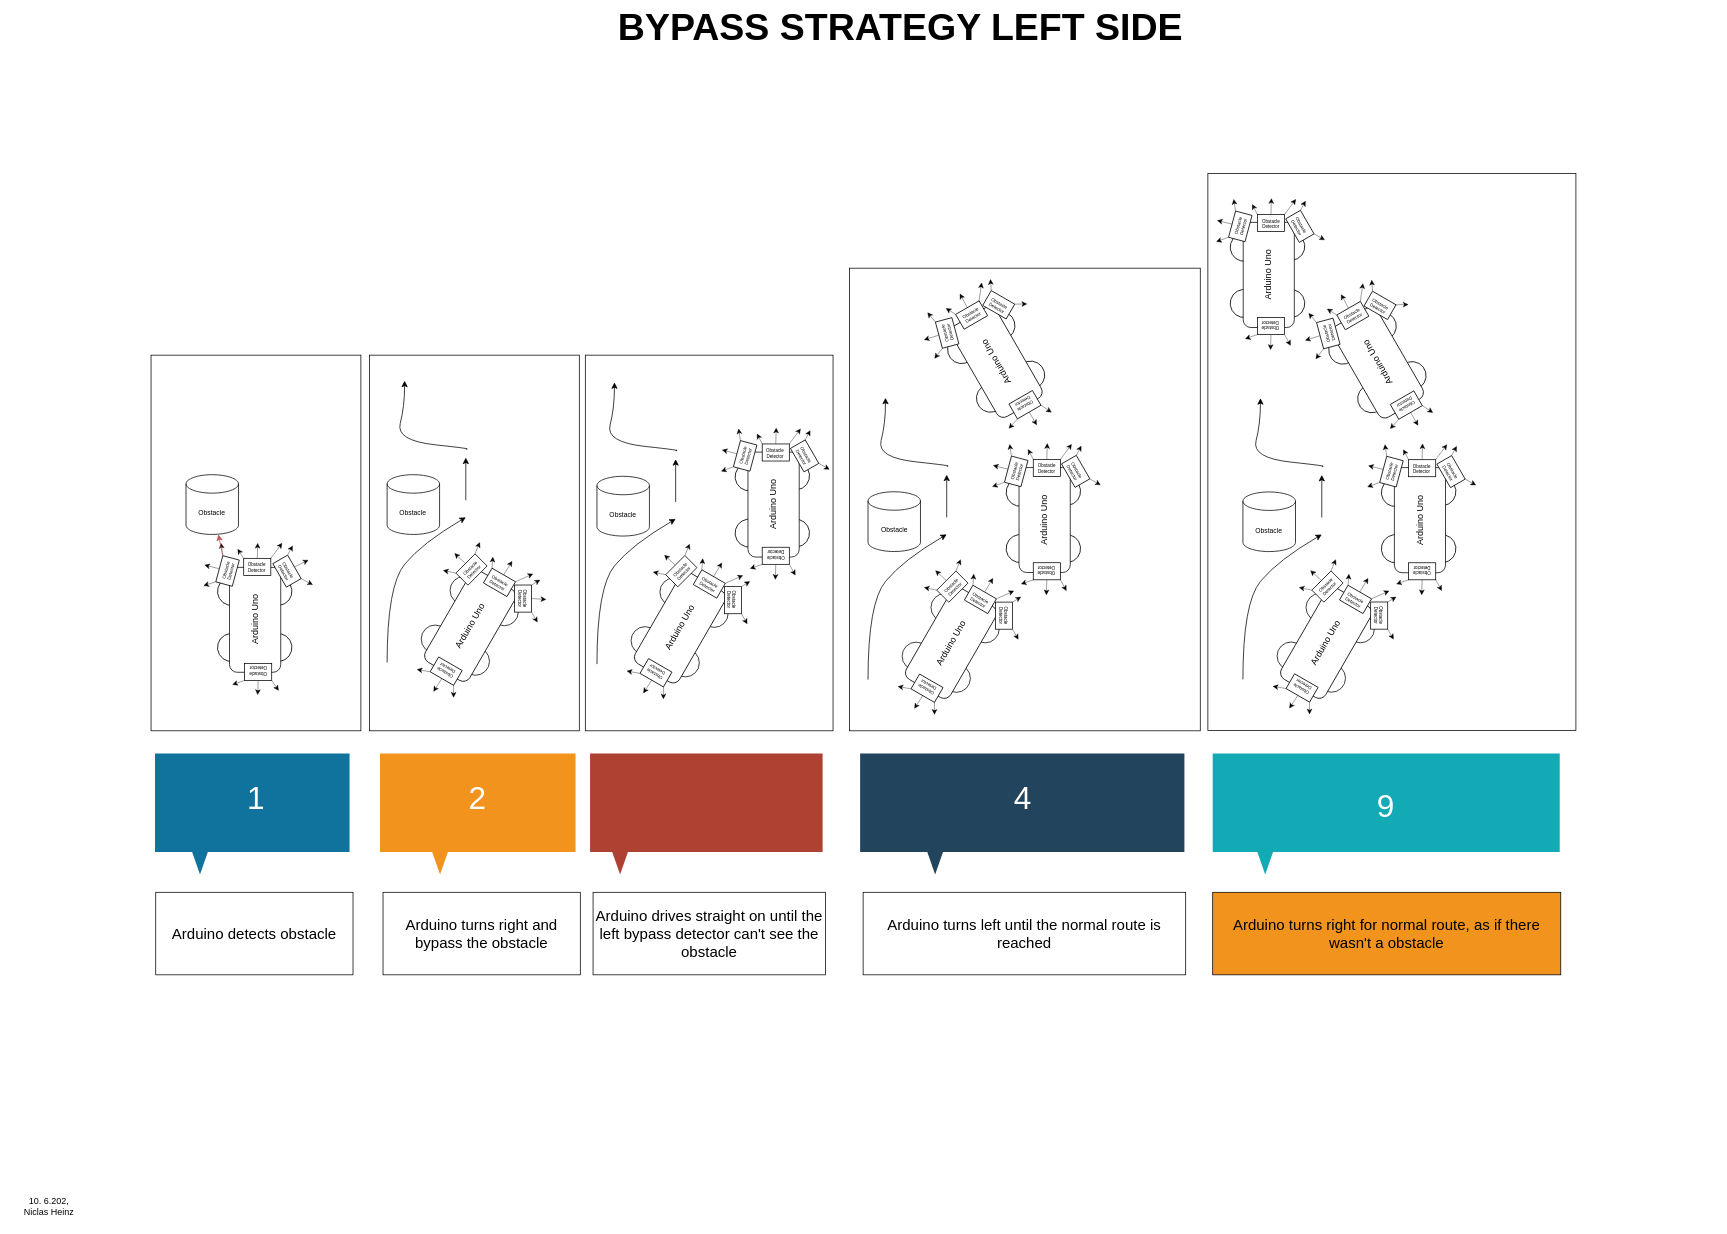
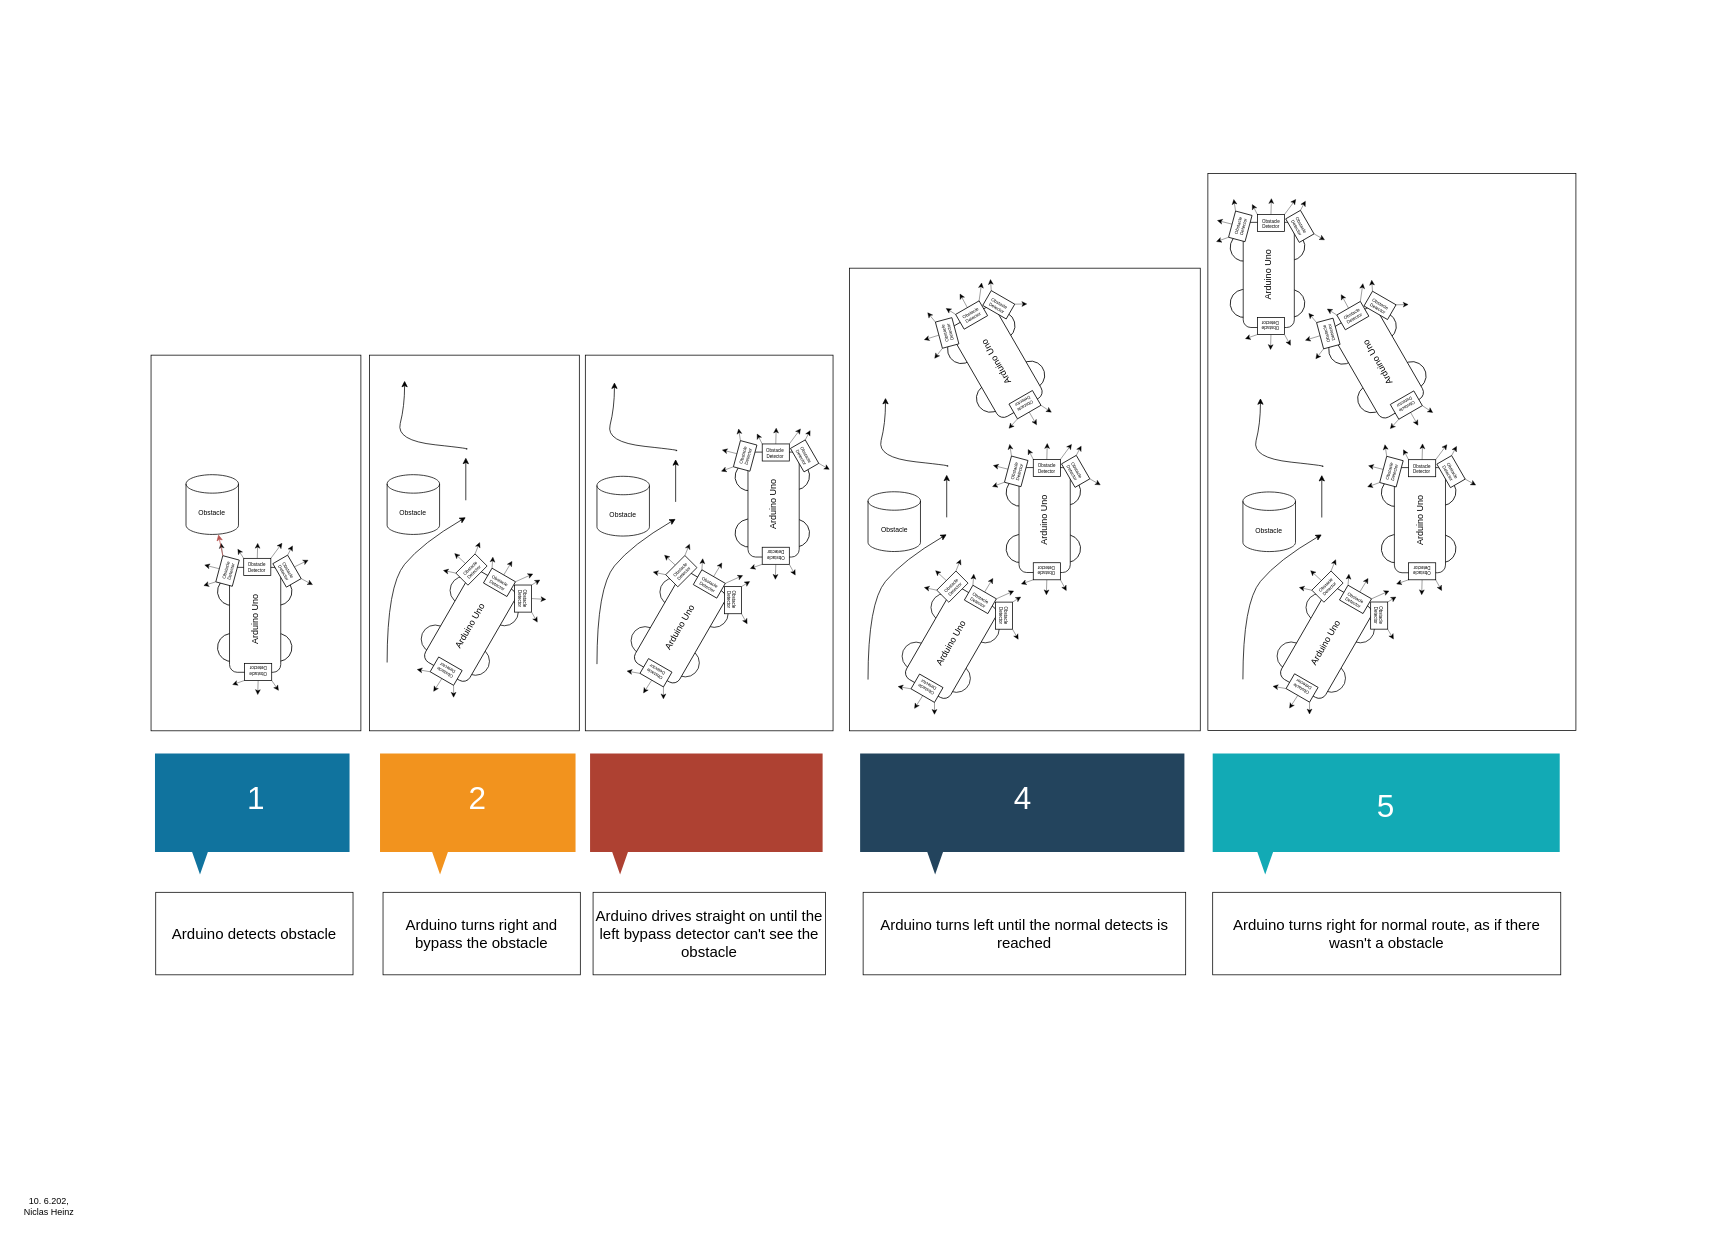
node "BYPASS STRATEGY LEFT SIDE": removed
node "9": label "9" -> "5"
node "Arduino turns left until the normal route is reached": label "Arduino turns left until the normal route is reached" -> "Arduino turns left until the normal detects is reached"
node "Arduino turns right for normal route, as if there wasn't a obstacle": fillcolor #f2931e -> #ffffff
